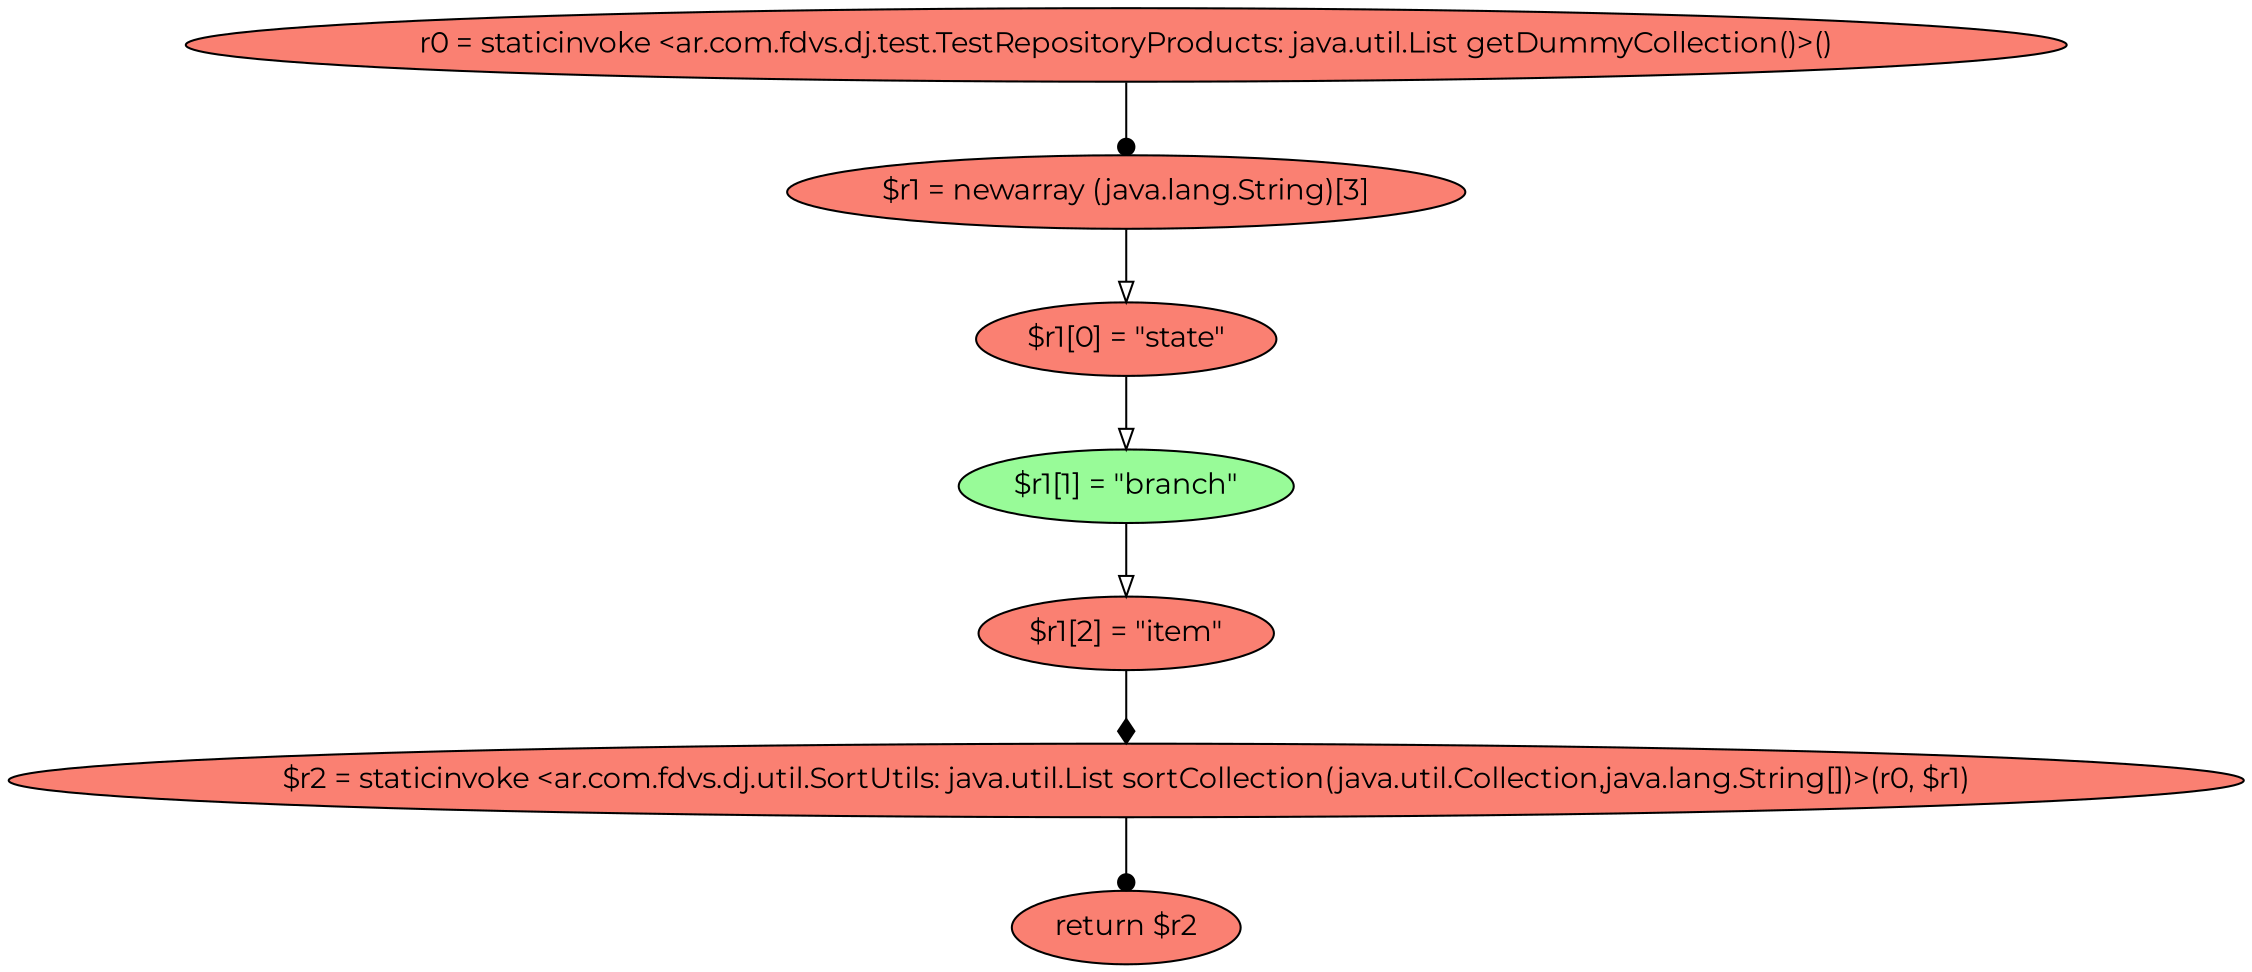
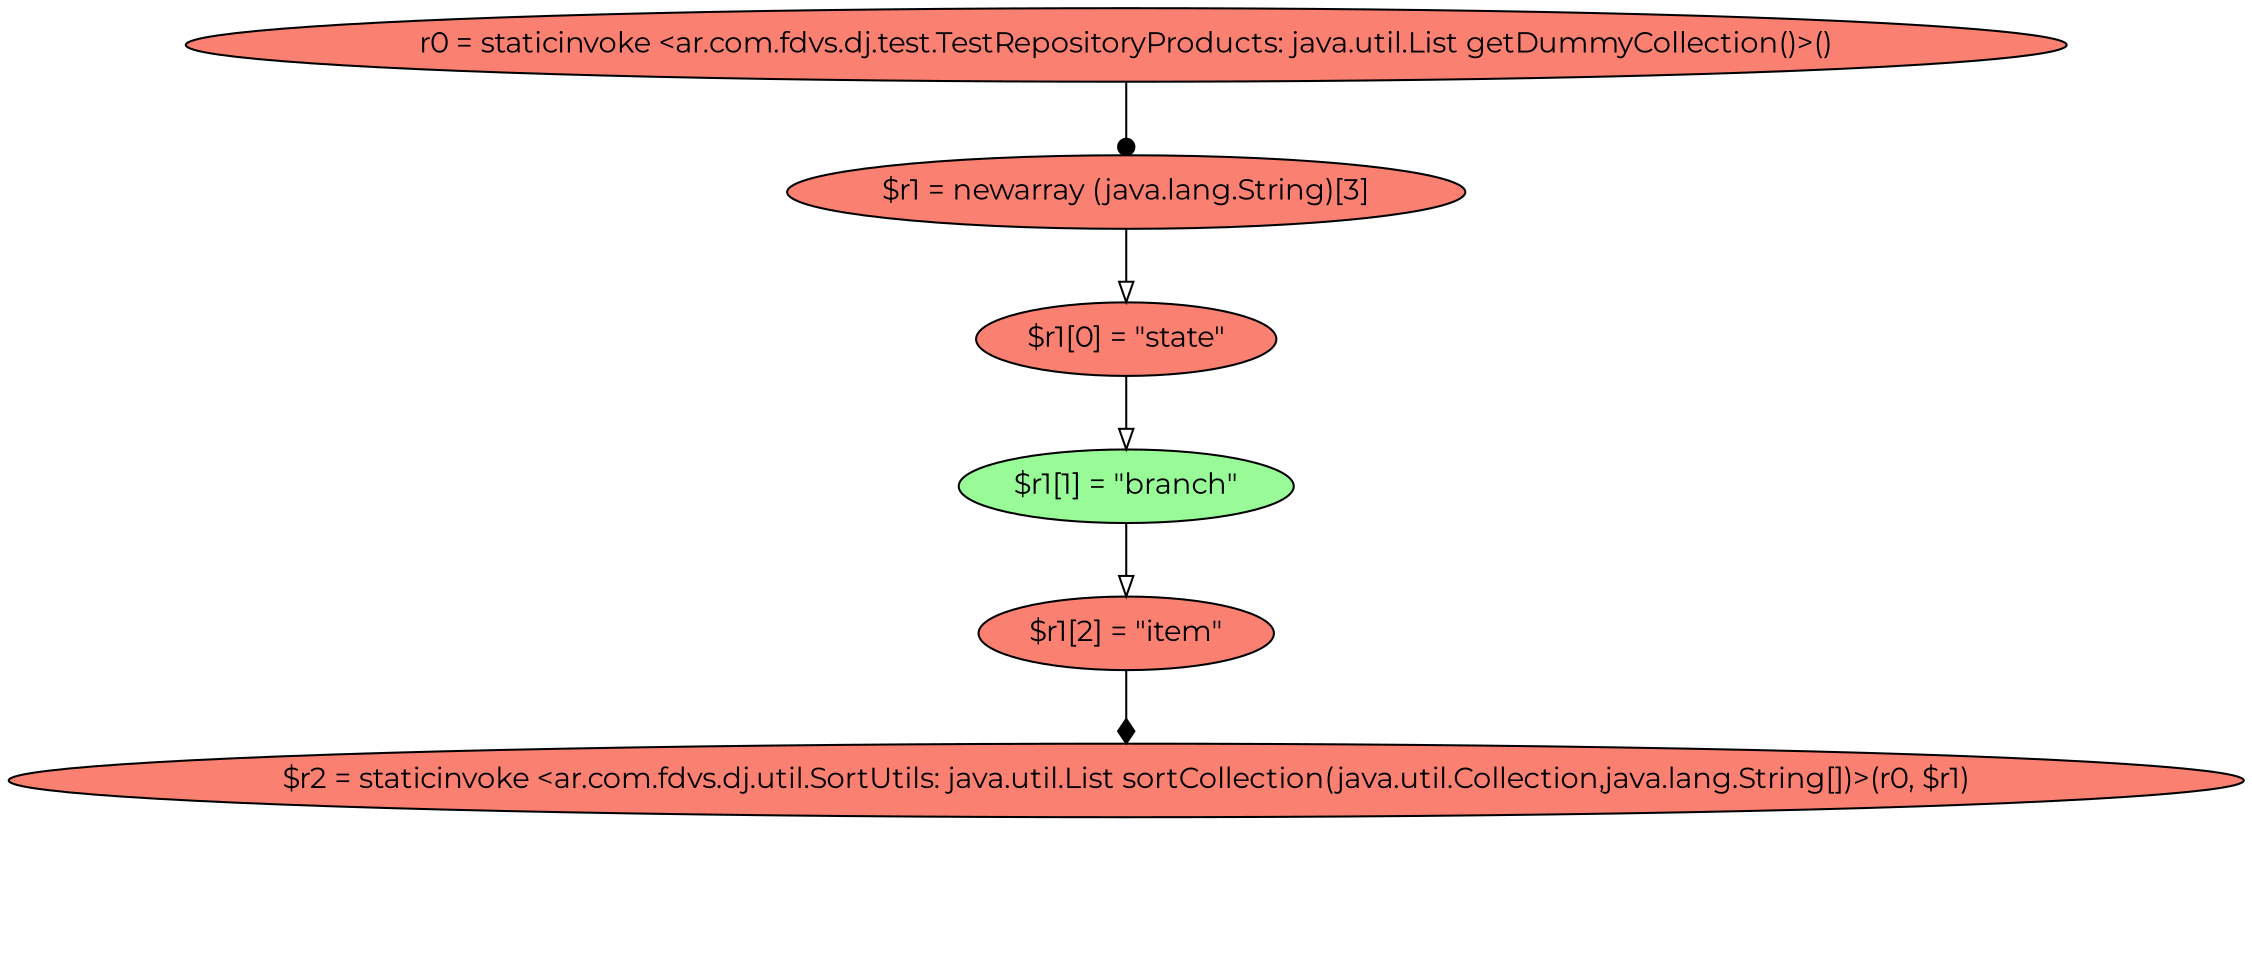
node "return $r2": removed
